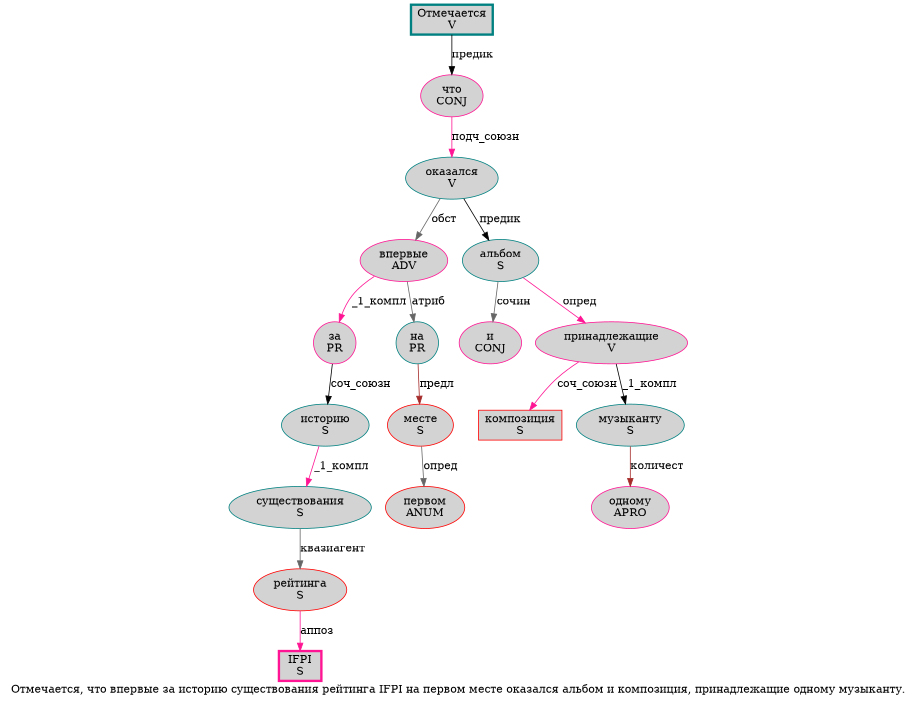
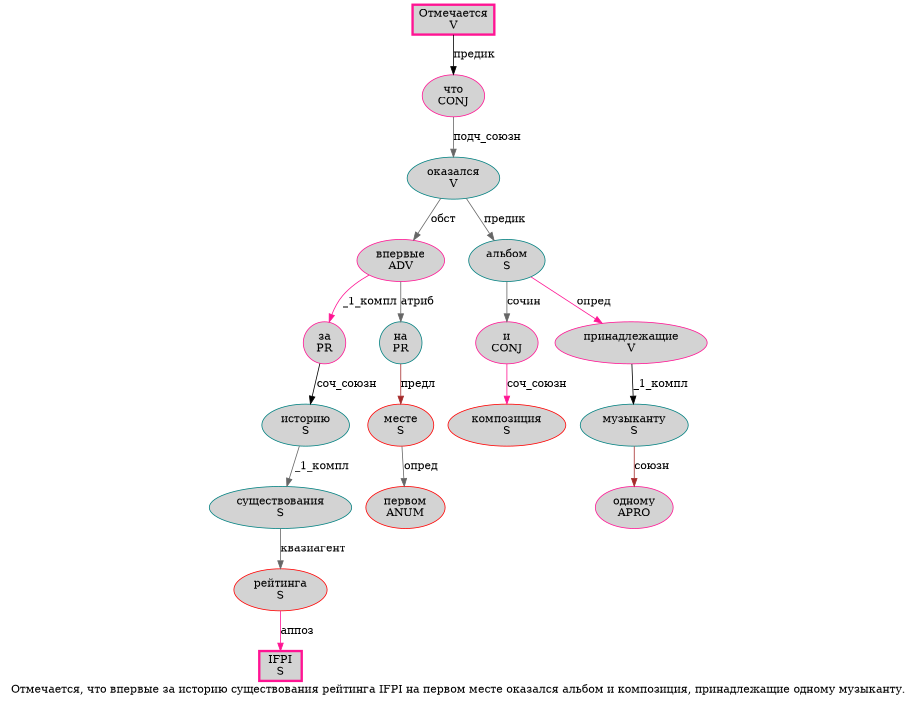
node "Отмечается V": color teal -> deeppink
edge "что CONJ" -> "оказался V": color deeppink -> gray40
edge "оказался V" -> "альбом S": color black -> gray40
edge "принадлежащие V" -> "композиция S": now "и CONJ" -> "композиция S"
node "композиция S": shape box -> ellipse
edge "историю S" -> "существования S": color deeppink -> gray40
edge "музыканту S" -> "одному APRO": label "количест" -> "союзн"
